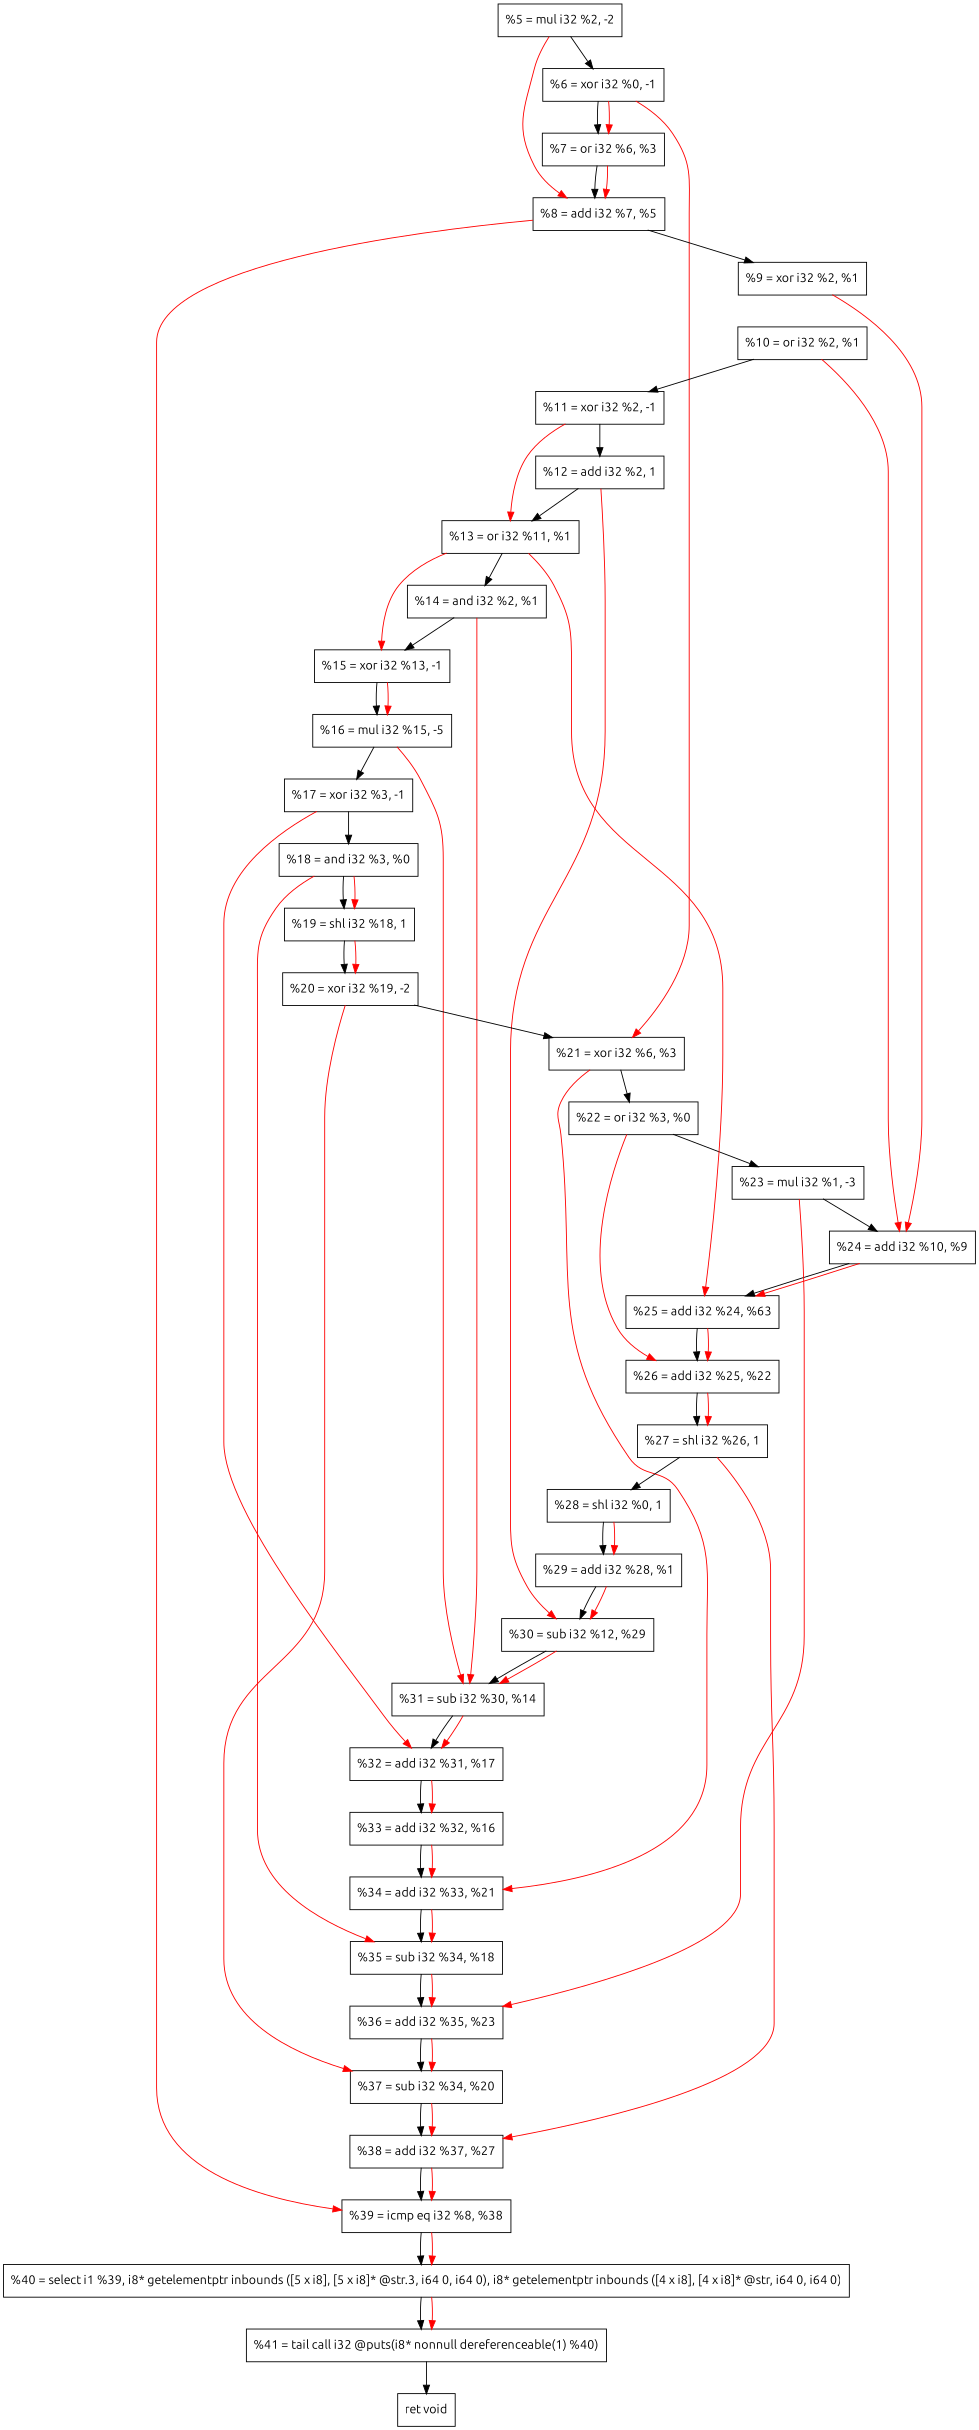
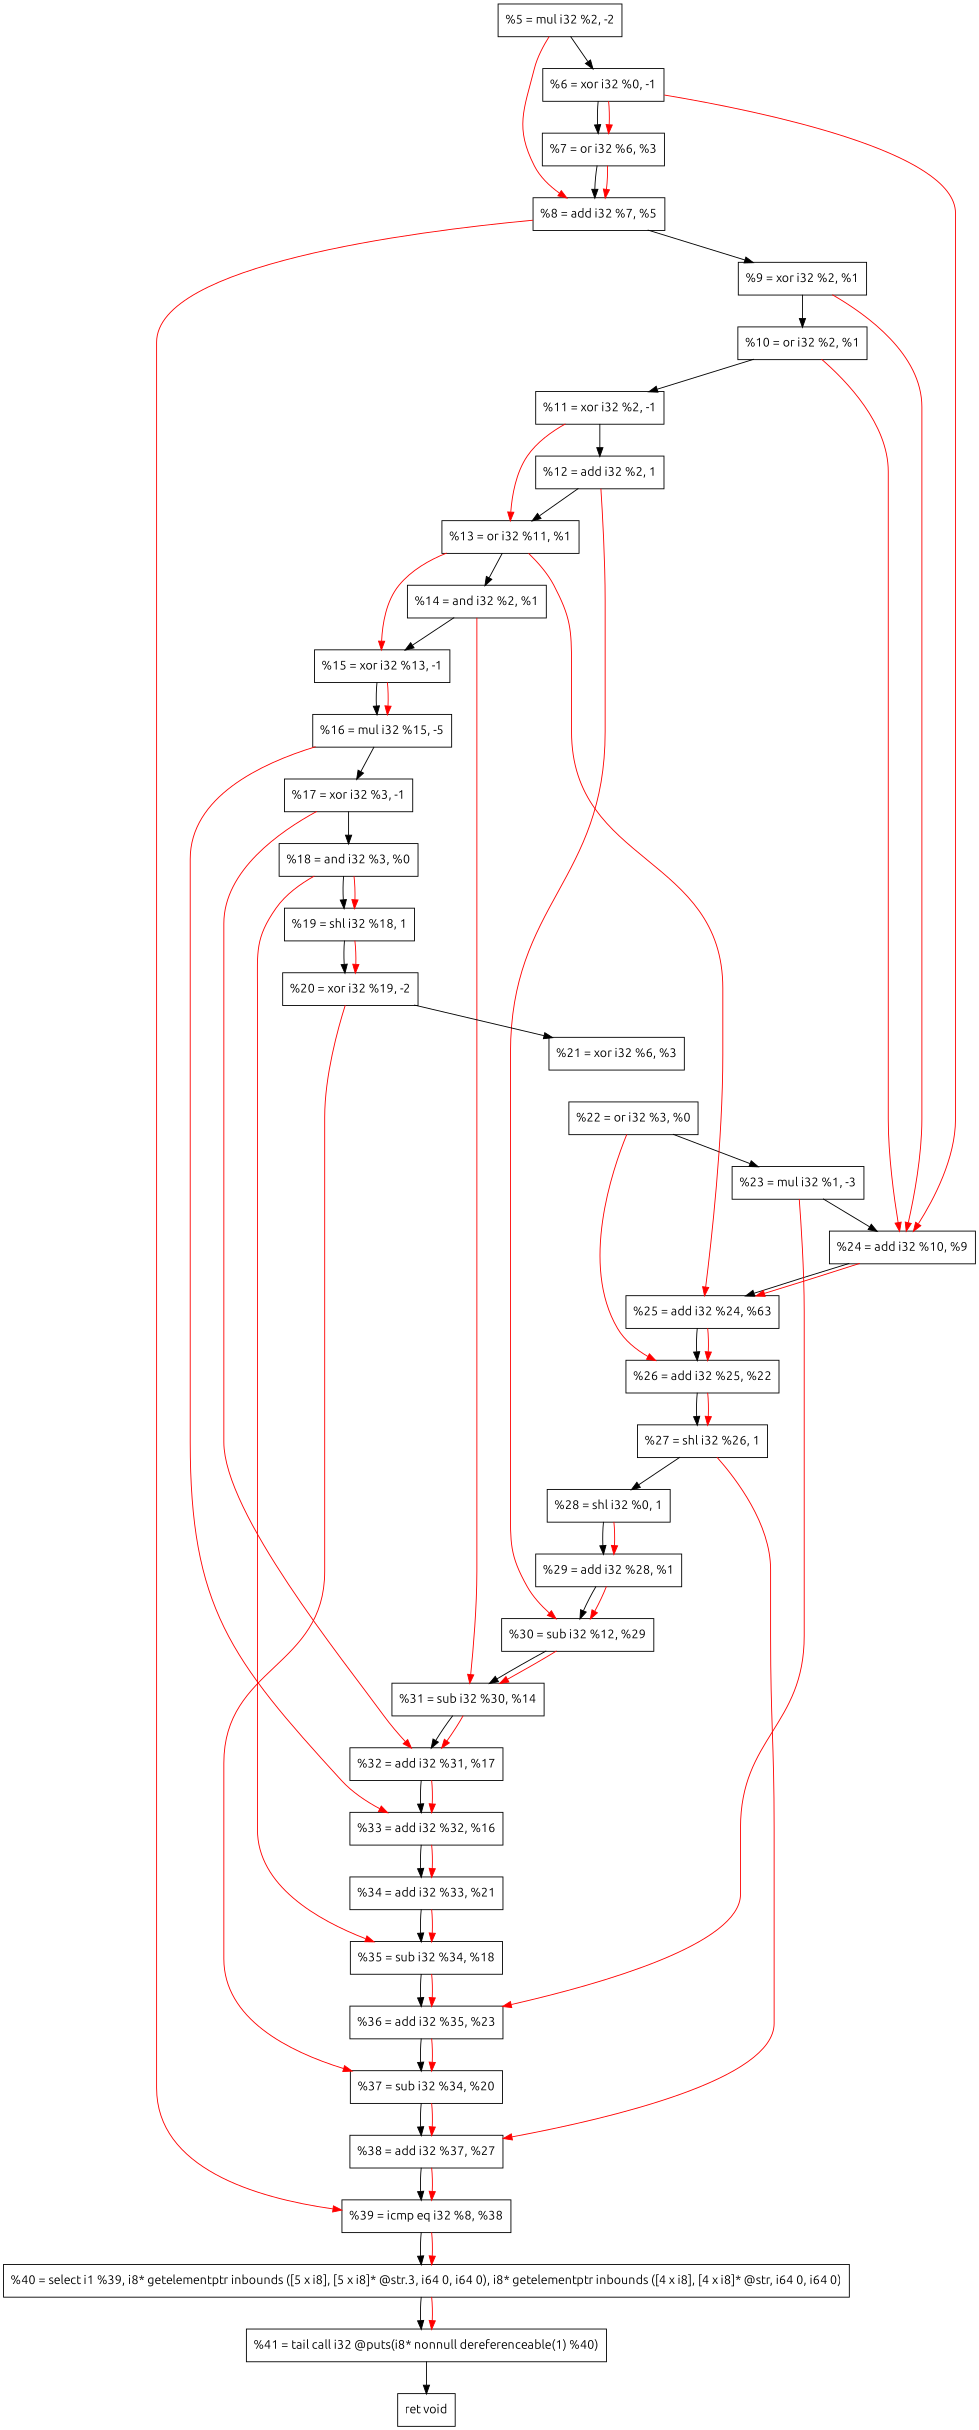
edge "%9 = xor i32 %2, %1" -> "%10 = or i32 %2, %1": added
edge "%6 = xor i32 %0, -1" -> "%21 = xor i32 %6, %3": now "%6 = xor i32 %0, -1" -> "%24 = add i32 %10, %9"
edge "%21 = xor i32 %6, %3" -> "%22 = or i32 %3, %0": removed
edge "%16 = mul i32 %15, -5" -> "%31 = sub i32 %30, %14": now "%16 = mul i32 %15, -5" -> "%33 = add i32 %32, %16"
edge "%21 = xor i32 %6, %3" -> "%34 = add i32 %33, %21": removed
